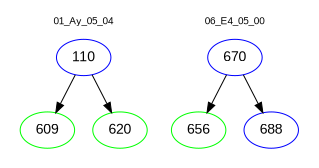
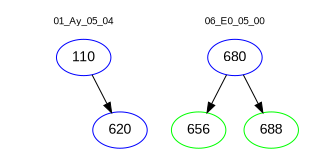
cluster "06_E4_05_00": label "06_E4_05_00" -> "06_E0_05_00"
node "670": label "670" -> "680"
node "609": removed
node "620": color green -> blue
node "688": color blue -> green
